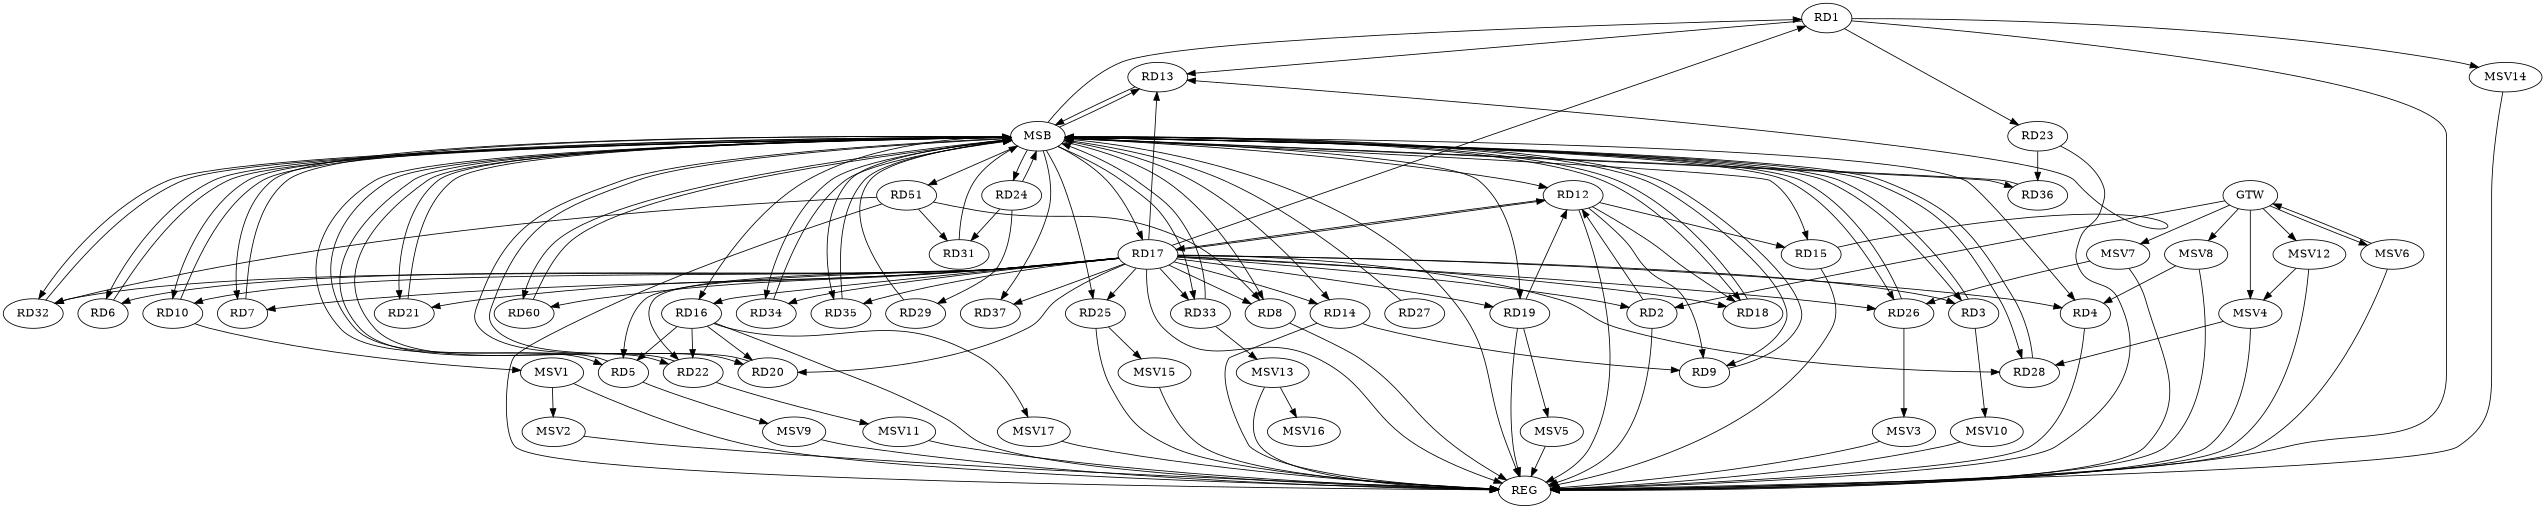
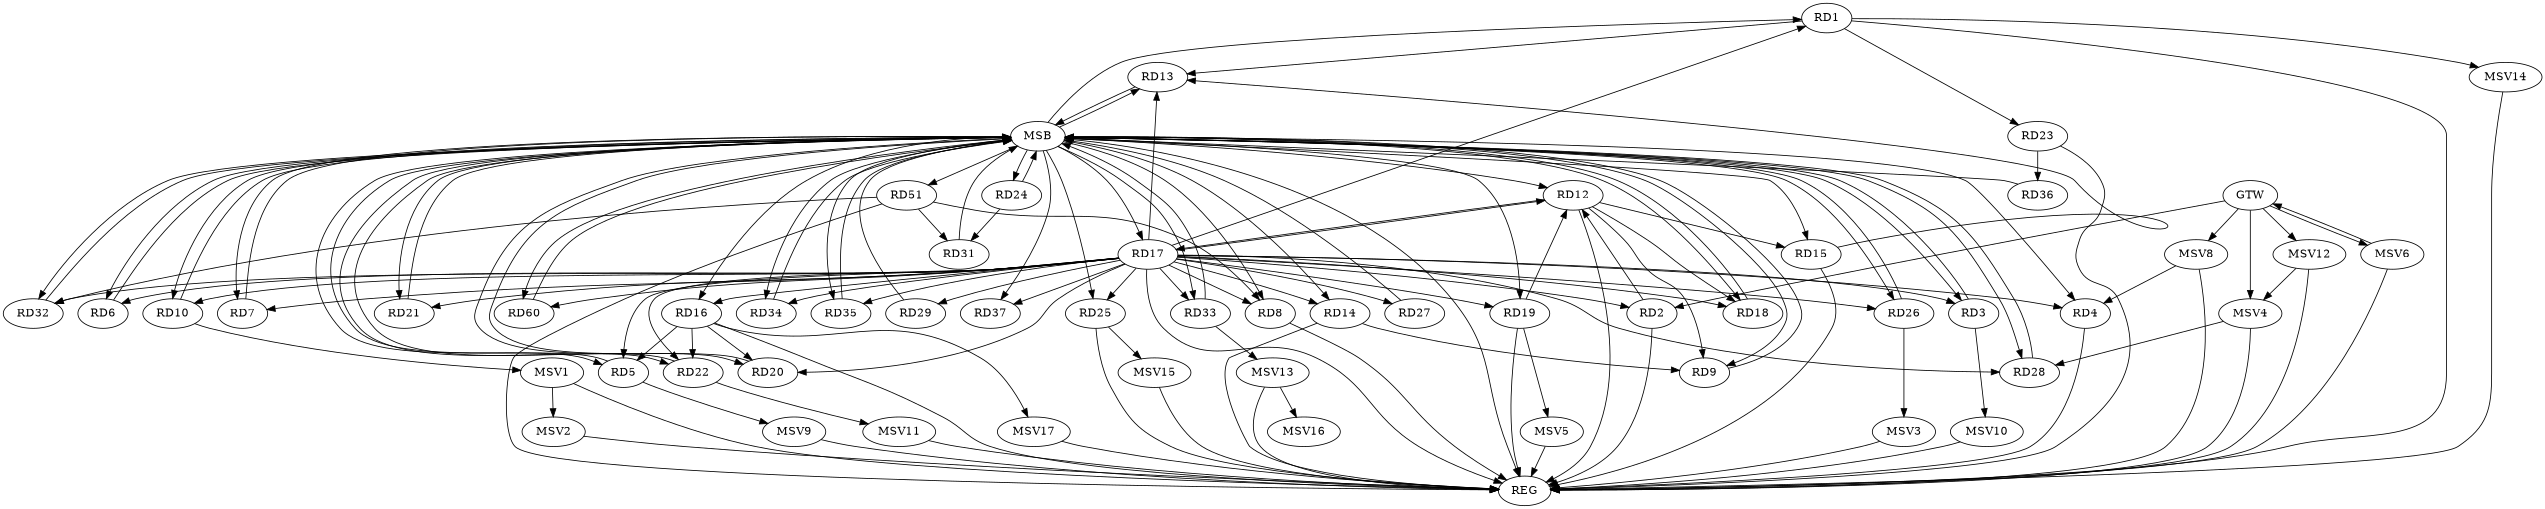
edge "MSB" -> "RD36": removed
node "MSV7": removed
edge "RD24" -> "RD29": now "RD17" -> "RD29"
edge "RD17" -> "RD27": added
